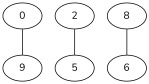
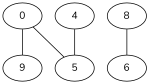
node "2": label "2" -> "4"
edge "0" -- "5": added
